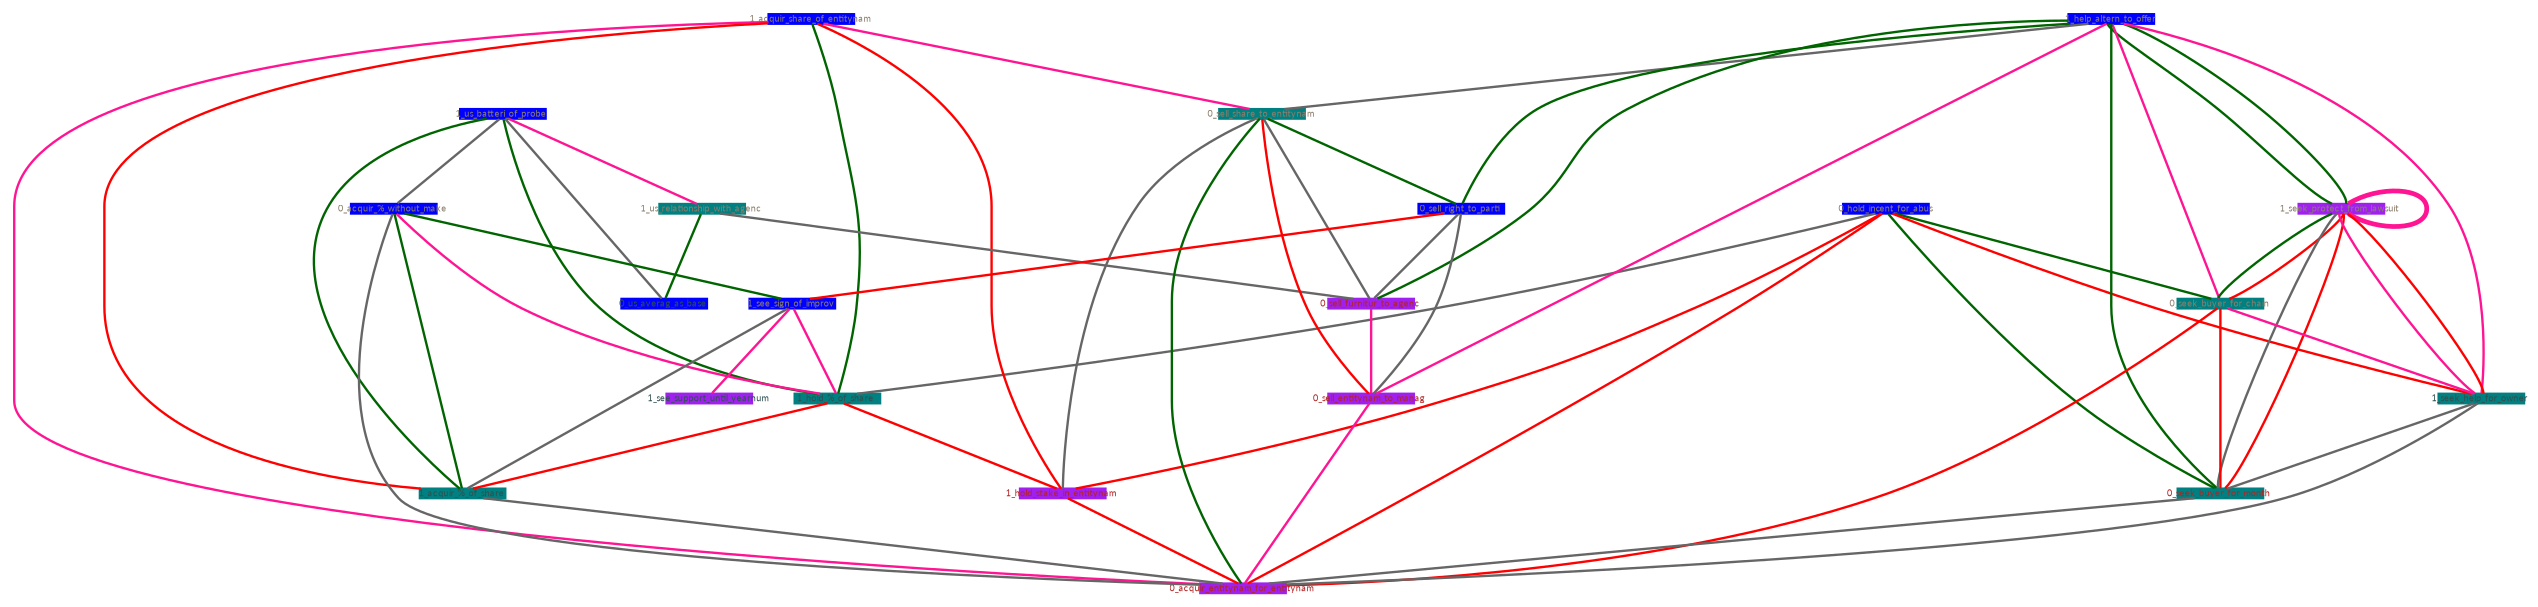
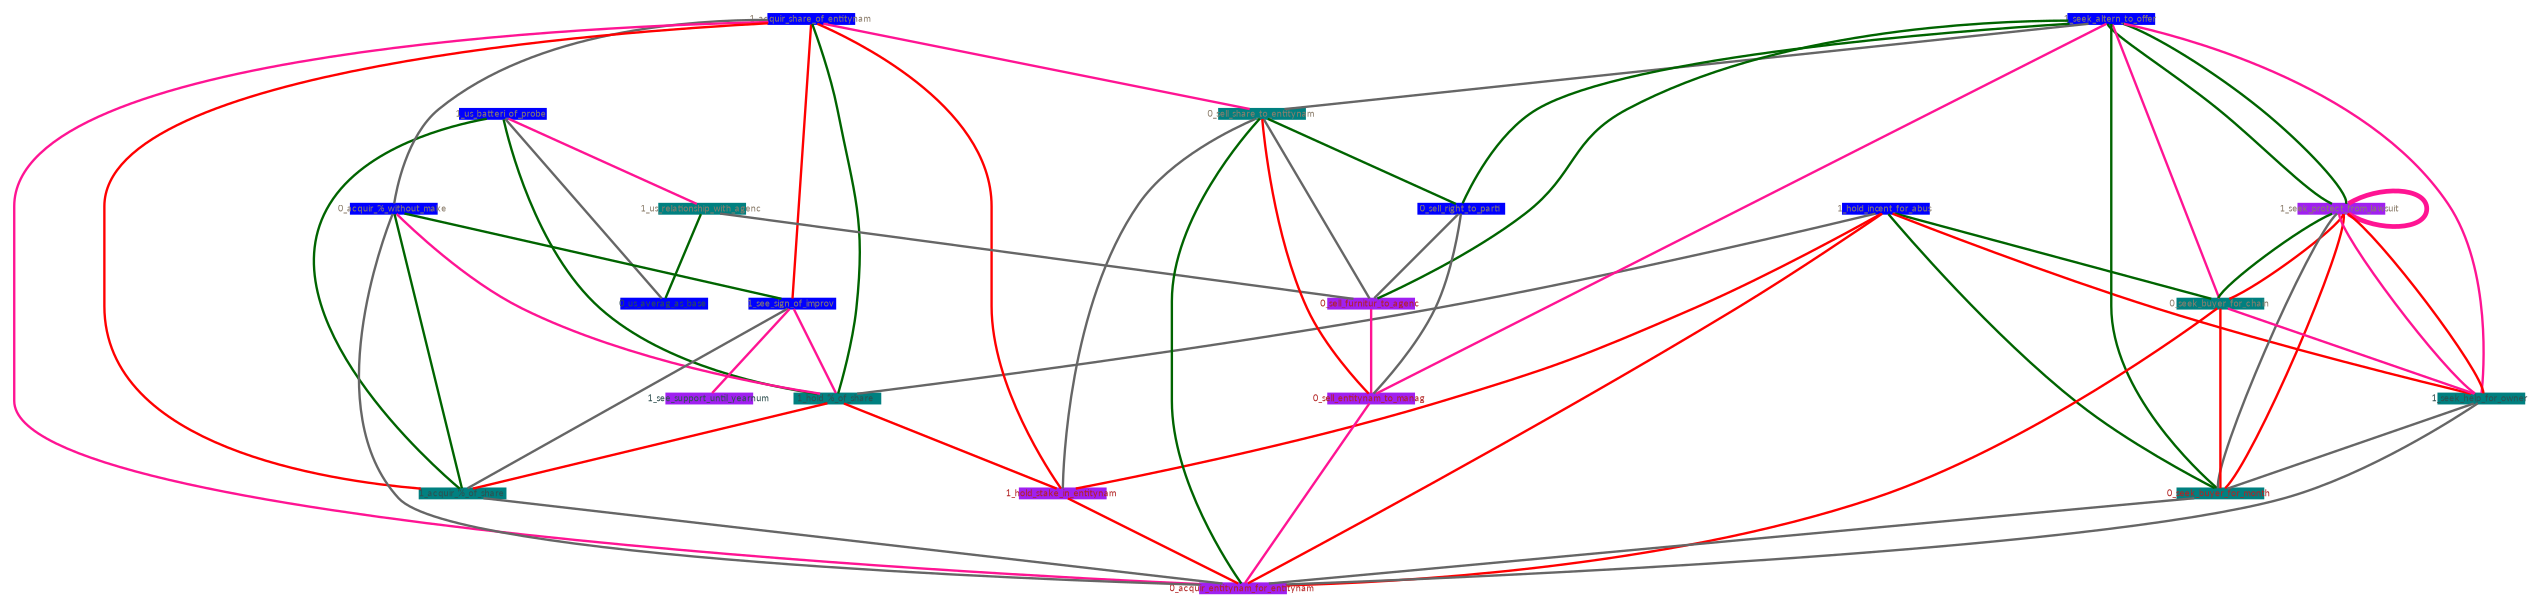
node "1_help_altern_to_offer": label "1_help_altern_to_offer" -> "1_seek_altern_to_offer"
edge "1_us_batteri_of_probe" -- "0_acquir_%_without_make": now "1_acquir_share_of_entitynam" -- "0_acquir_%_without_make"
node "0_hold_incent_for_abus": label "0_hold_incent_for_abus" -> "1_hold_incent_for_abus"
edge "0_sell_right_to_parti" -- "1_see_sign_of_improv": now "1_acquir_share_of_entitynam" -- "1_see_sign_of_improv"
